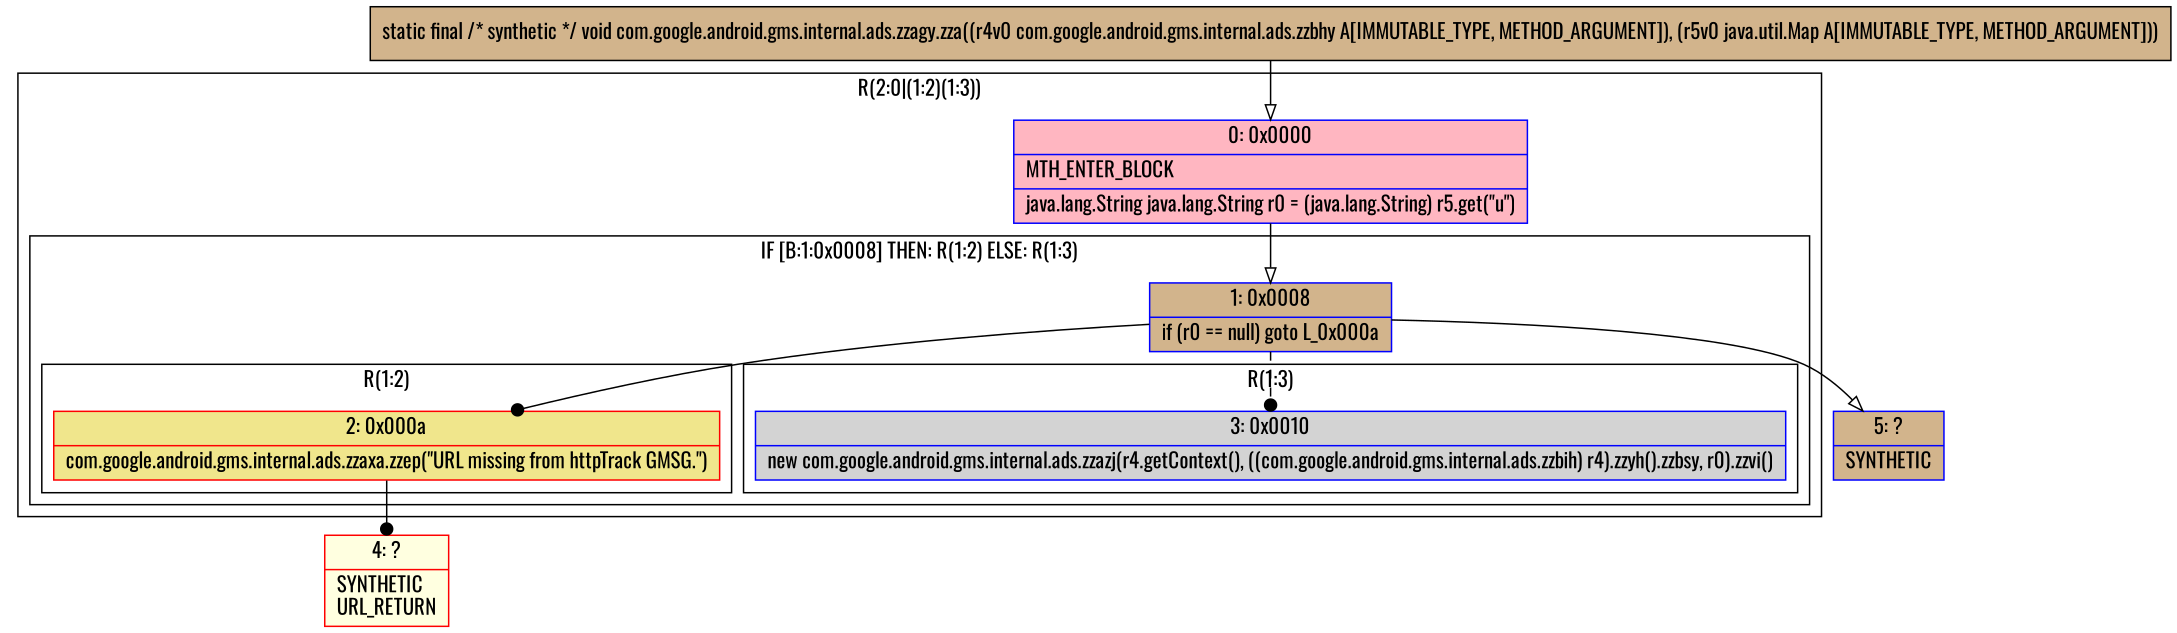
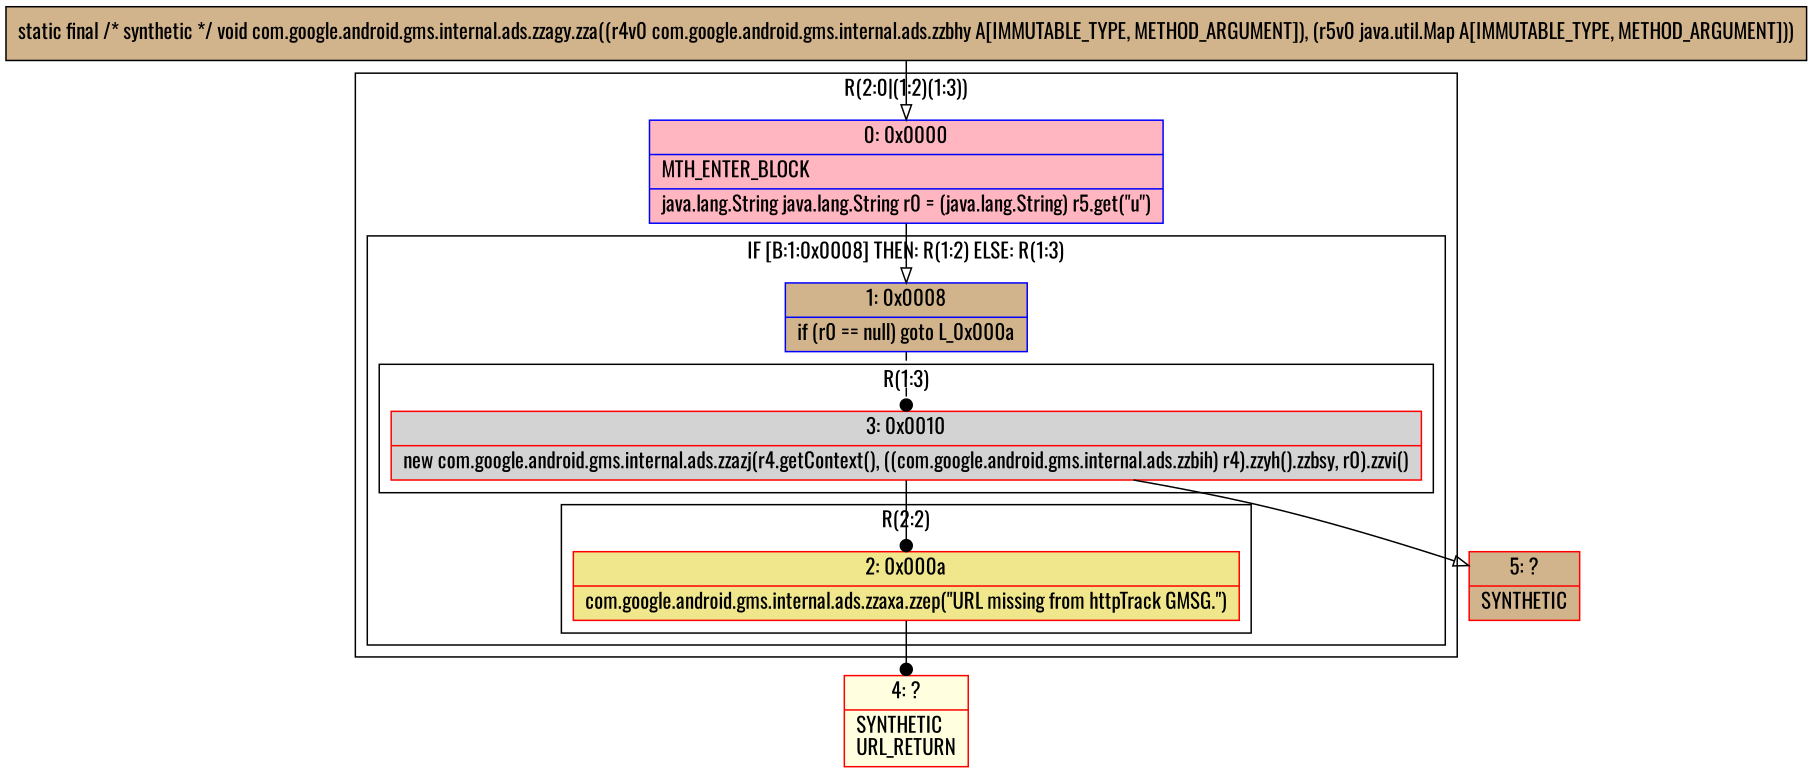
edge "1: 0x0008" -> "5: ?": now "3: 0x0010" -> "5: ?"
edge "1: 0x0008" -> "2: 0x000a": now "3: 0x0010" -> "2: 0x000a"
cluster "R(1:2)": label "R(1:2)" -> "R(2:2)"
node "3: 0x0010": color blue -> red
node "5: ?": color blue -> red
